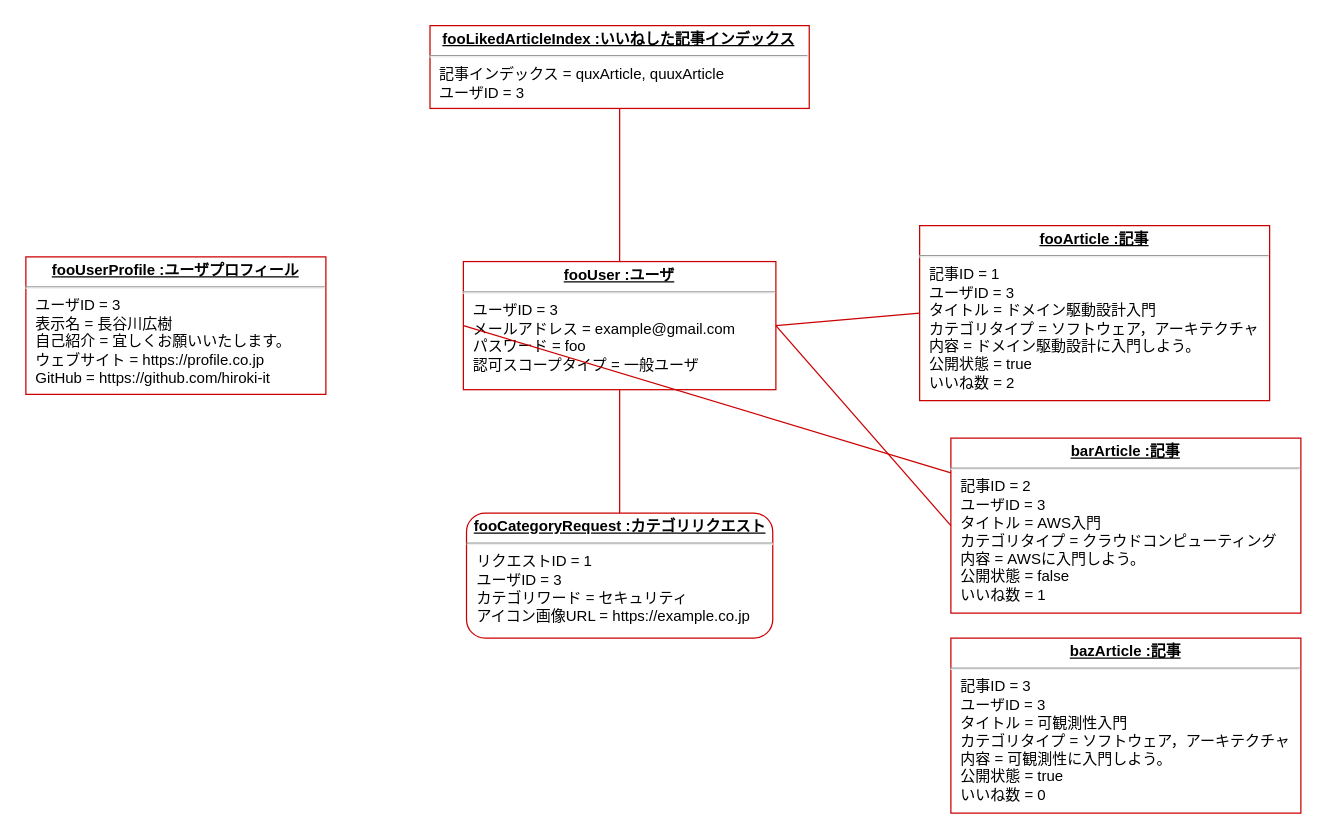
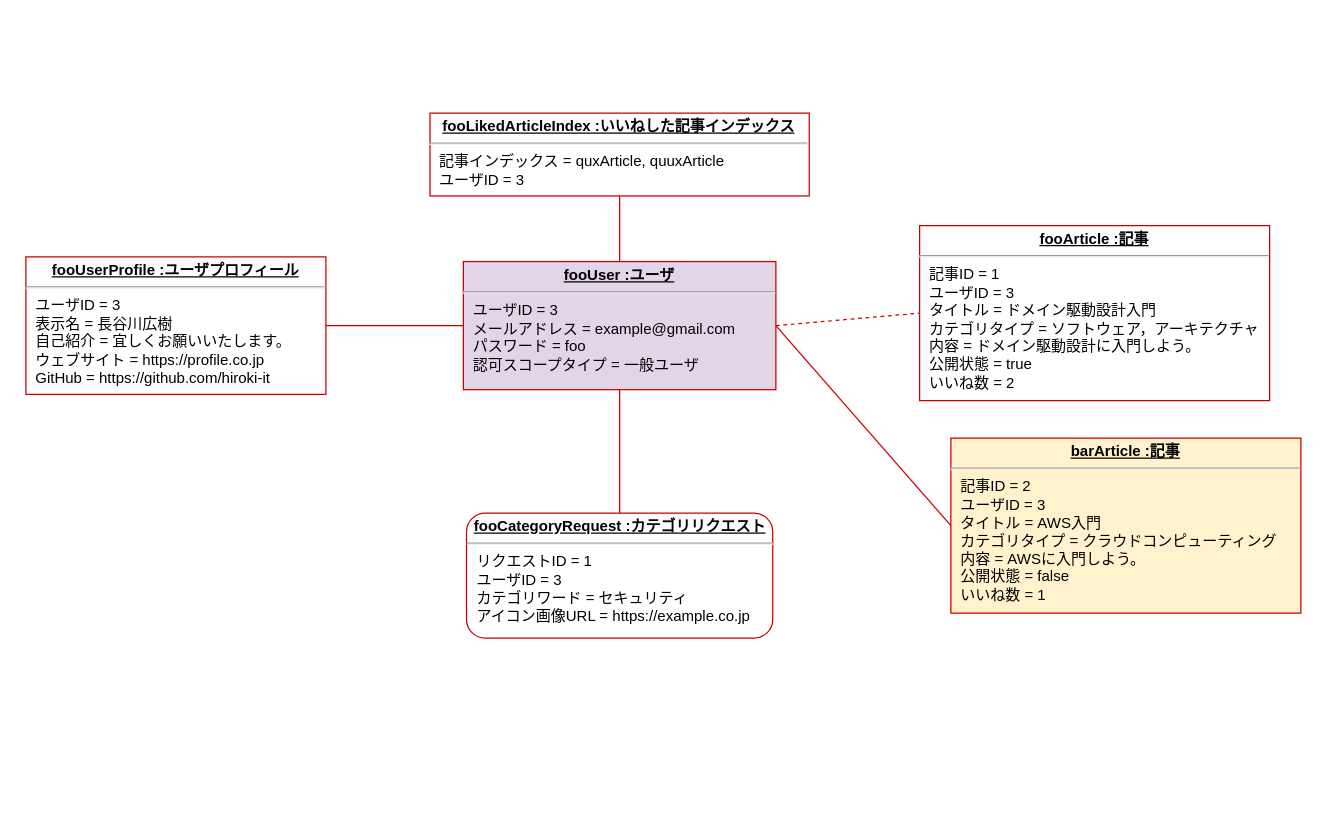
node "fooLikedArticleIndex :いいねした記事インデックス 記事インデックス = quxArticle, quuxArticle ユーザID = 3": moved (619, 67) -> (619, 155)
edge "fooArticle :記事 記事ID = 1 ユーザID = 3 タイトル = ドメイン駆動設計入門 カテゴリタイプ = ソフトウェア，アーキテクチャ 内容 = ドメイン駆動設計に入門しよう。 公開状態 = true いいね数 = 2" -- "fooUser :ユーザ ユーザID = 3 メールアドレス = example@gmail.com パスワード = foo 認可スコープタイプ = 一般ユーザ": style solid -> dashed
node "fooUser :ユーザ ユーザID = 3 メールアドレス = example@gmail.com パスワード = foo 認可スコープタイプ = 一般ユーザ": fillcolor #ffffff -> #e1d5e7
edge "fooUser :ユーザ ユーザID = 3 メールアドレス = example@gmail.com パスワード = foo 認可スコープタイプ = 一般ユーザ" -- "barArticle :記事 記事ID = 2 ユーザID = 3 タイトル = AWS入門 カテゴリタイプ = クラウドコンピューティング 内容 = AWSに入門しよう。 公開状態 = false いいね数 = 1": now "fooUser :ユーザ ユーザID = 3 メールアドレス = example@gmail.com パスワード = foo 認可スコープタイプ = 一般ユーザ" -- "fooUserProfile :ユーザプロフィール ユーザID = 3 表示名 = 長谷川広樹 自己紹介 = 宜しくお願いいたします。 ウェブサイト = https://profile.co.jp GitHub = https://github.com/hiroki-it"
node "barArticle :記事 記事ID = 2 ユーザID = 3 タイトル = AWS入門 カテゴリタイプ = クラウドコンピューティング 内容 = AWSに入門しよう。 公開状態 = false いいね数 = 1": fillcolor #ffffff -> #fff2cc
node "bazArticle :記事 記事ID = 3 ユーザID = 3 タイトル = 可観測性入門 カテゴリタイプ = ソフトウェア，アーキテクチャ 内容 = 可観測性に入門しよう。 公開状態 = true いいね数 = 0": removed
